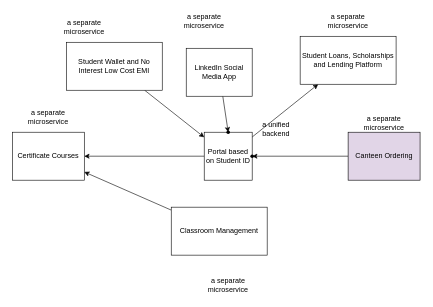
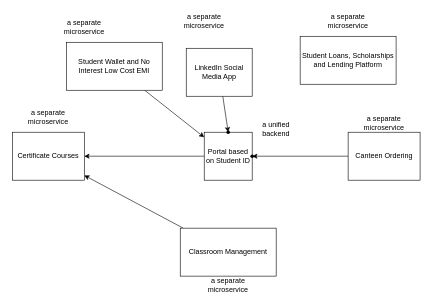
edge "Portal based on Student ID" -> "Student Loans, Scholarships and Lending Platform": removed
node "Canteen Ordering": fillcolor #e1d5e7 -> #ffffff
node "Classroom Management": moved (219, 231) -> (228, 252)
